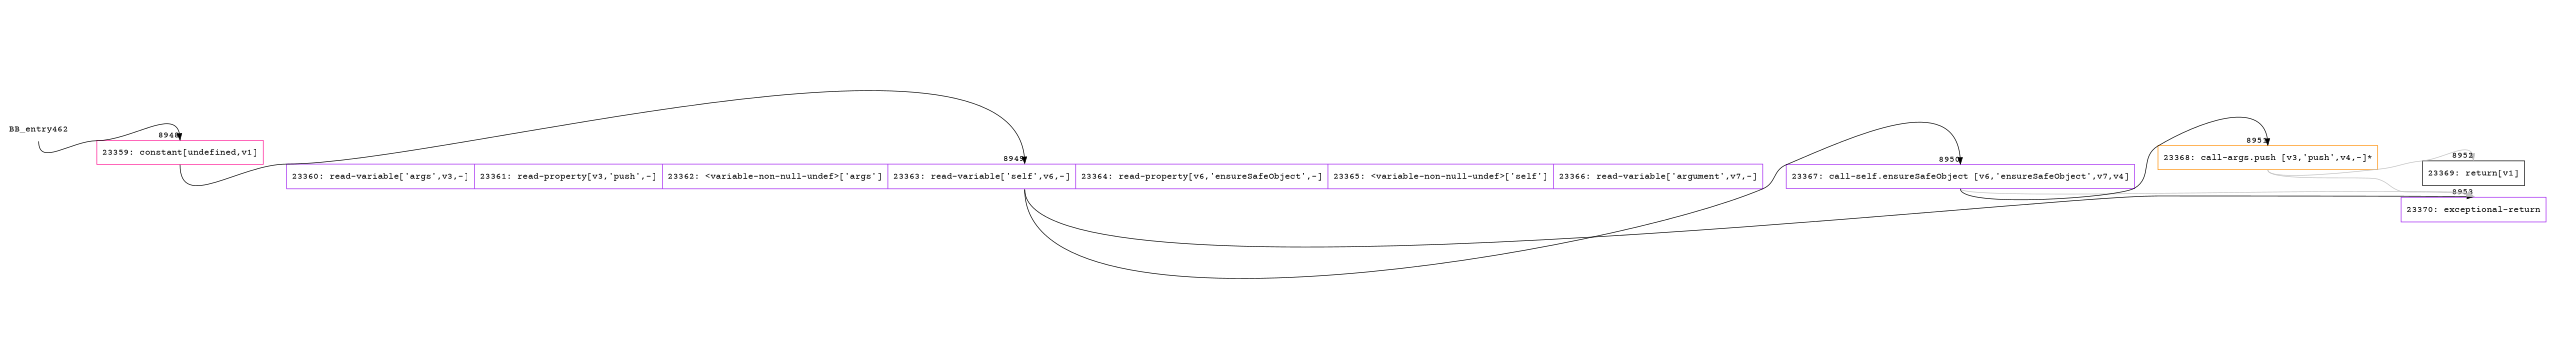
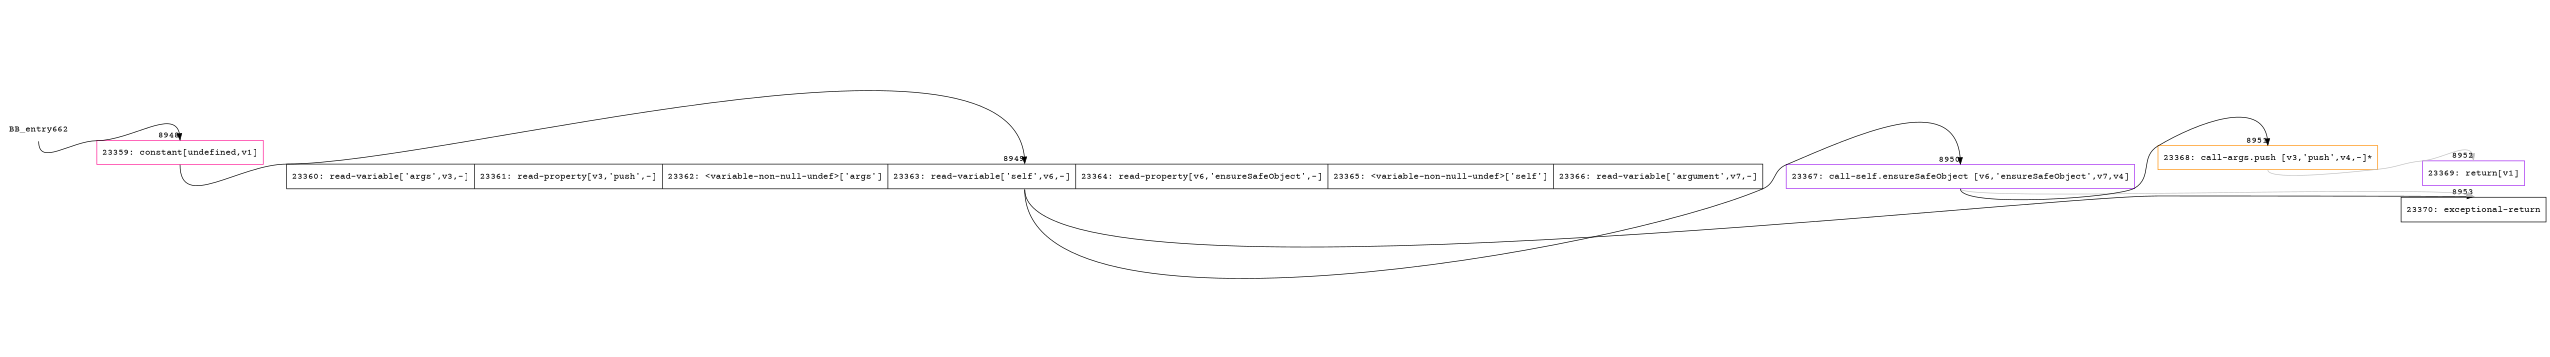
node "BB_entry462": label "BB_entry462" -> "BB_entry662"
node "23369: return[v1]": color black -> purple
node "23360: read-variable['args',v3,-]": color purple -> black
edge "23368: call-args.push [v3,'push',v4,-]*" -> "23370: exceptional-return": removed
node "23370: exceptional-return": color purple -> black
